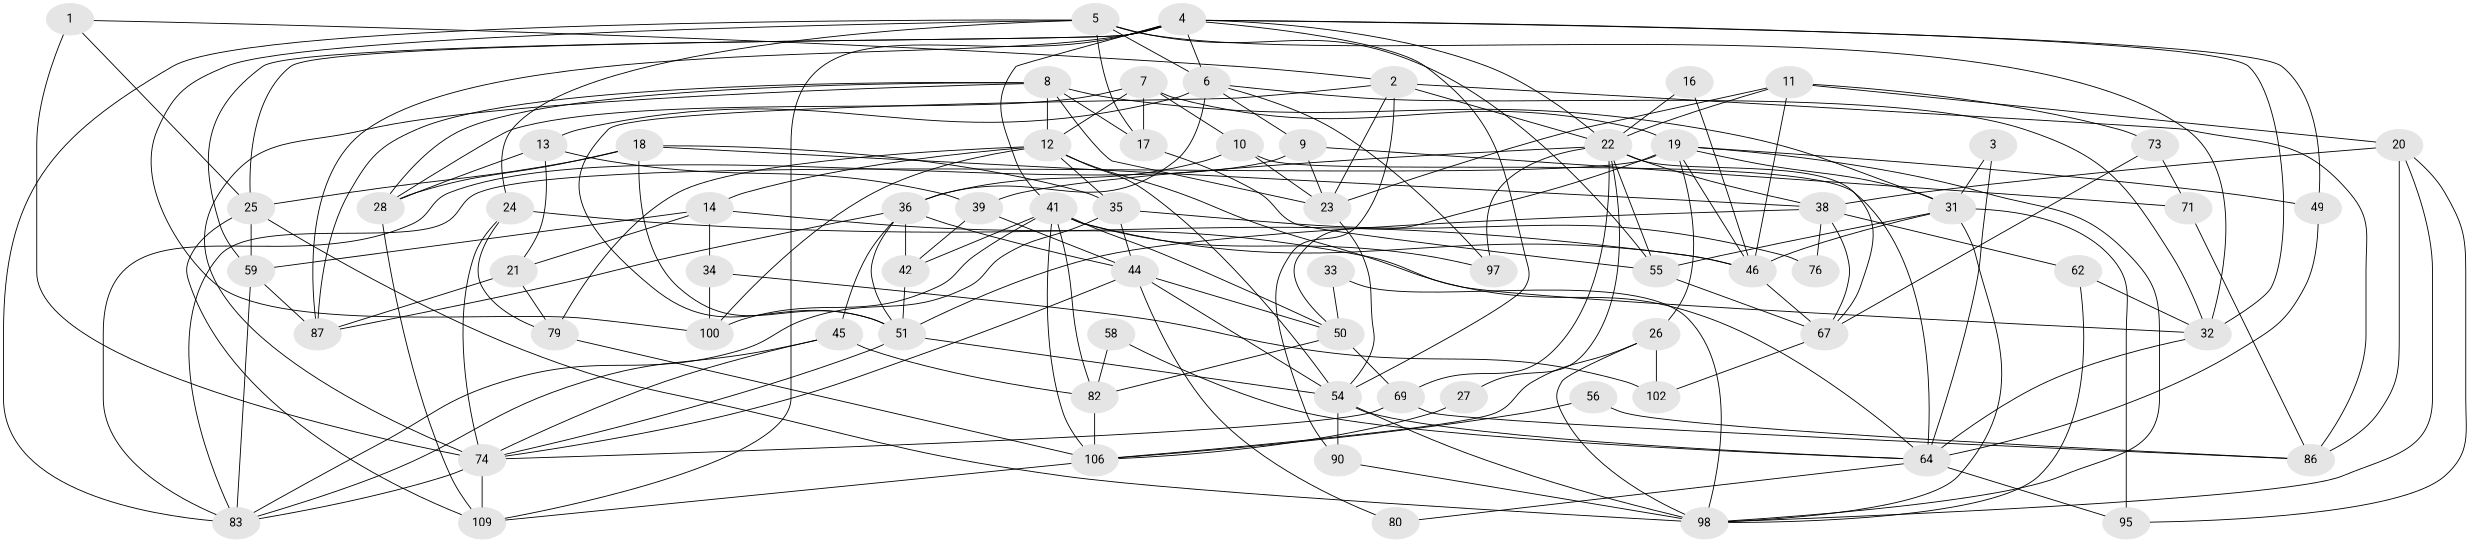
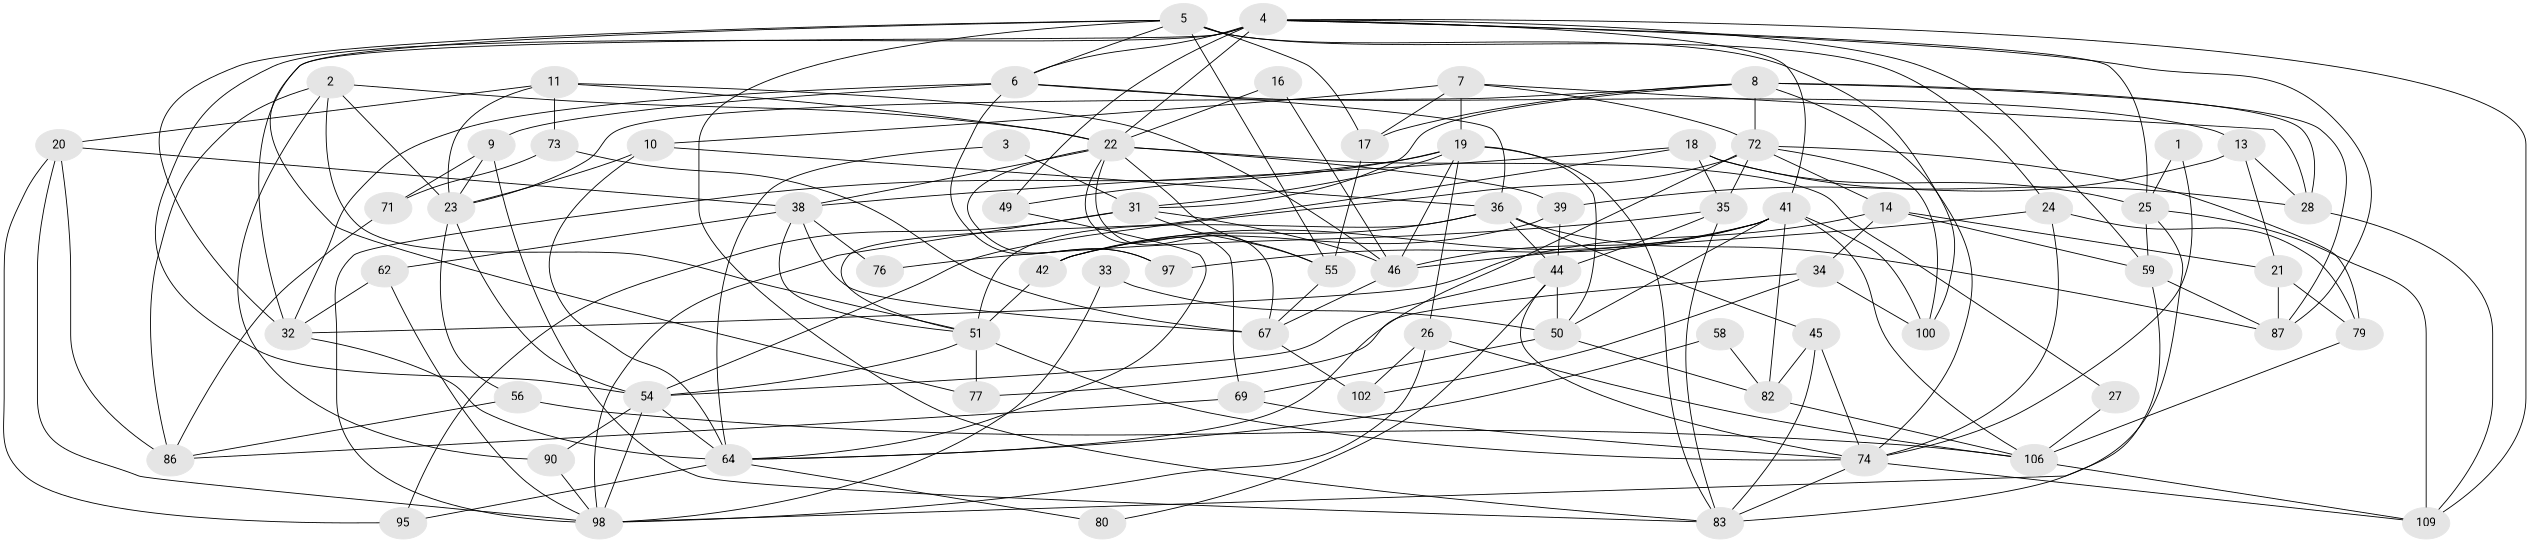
edge "1" -- "2": removed
node "12": label "12" -> "72"
edge "23" -- "56": added
node "77": added
